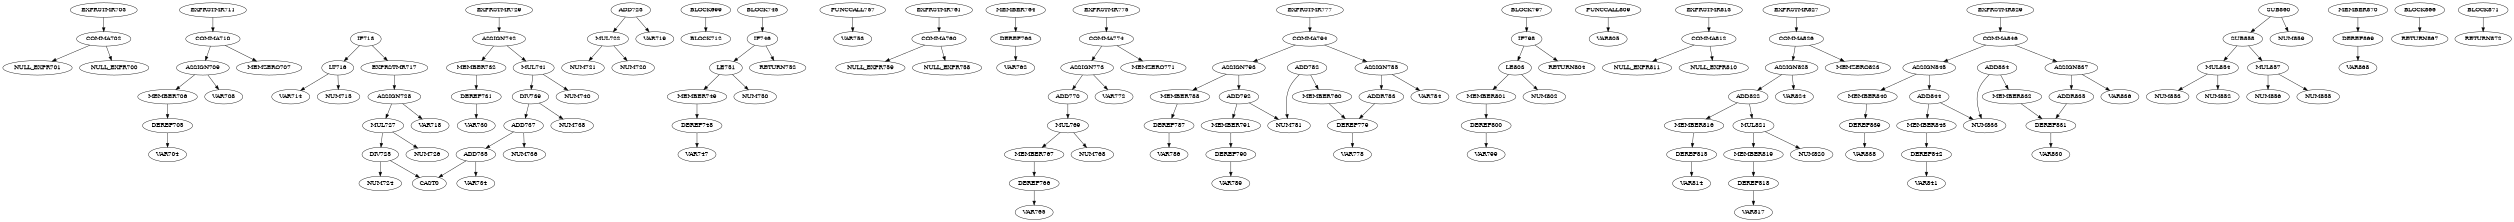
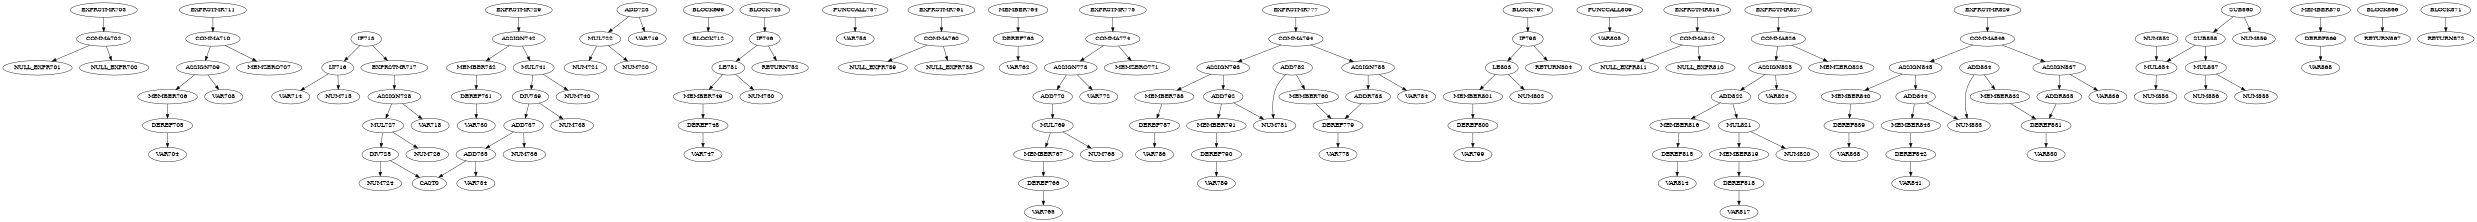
edge "MUL854" -> "NUM852": reversed
